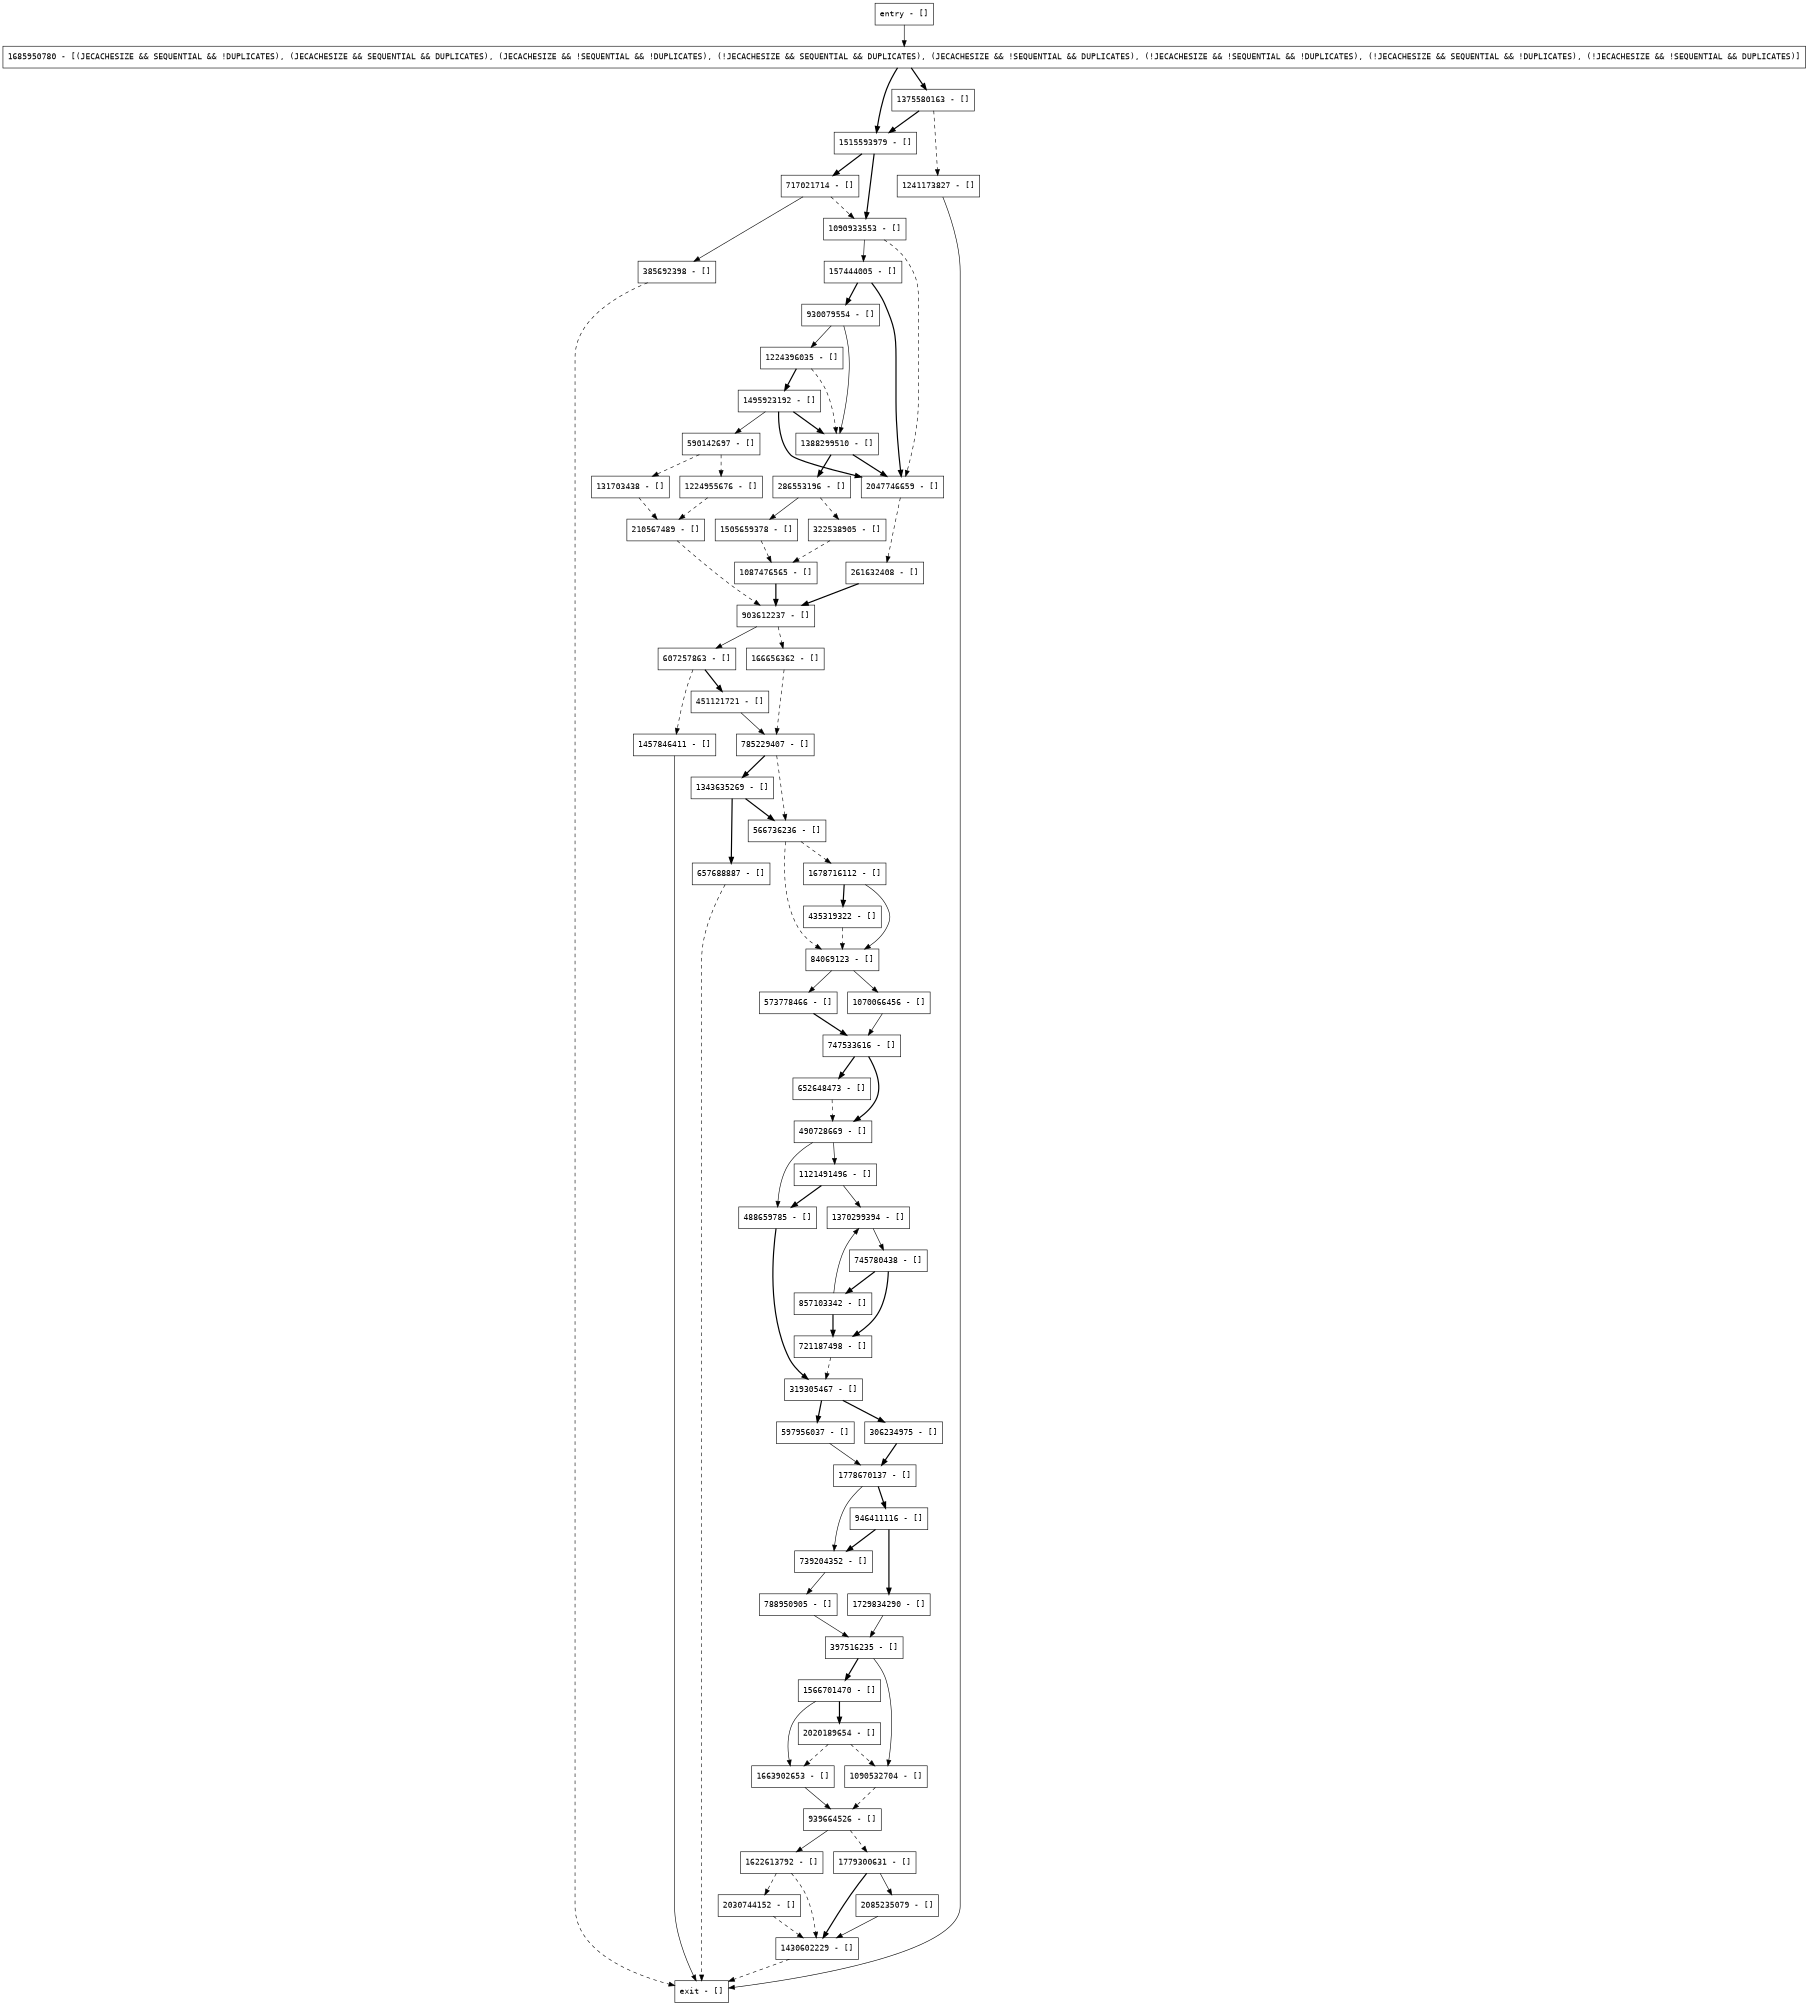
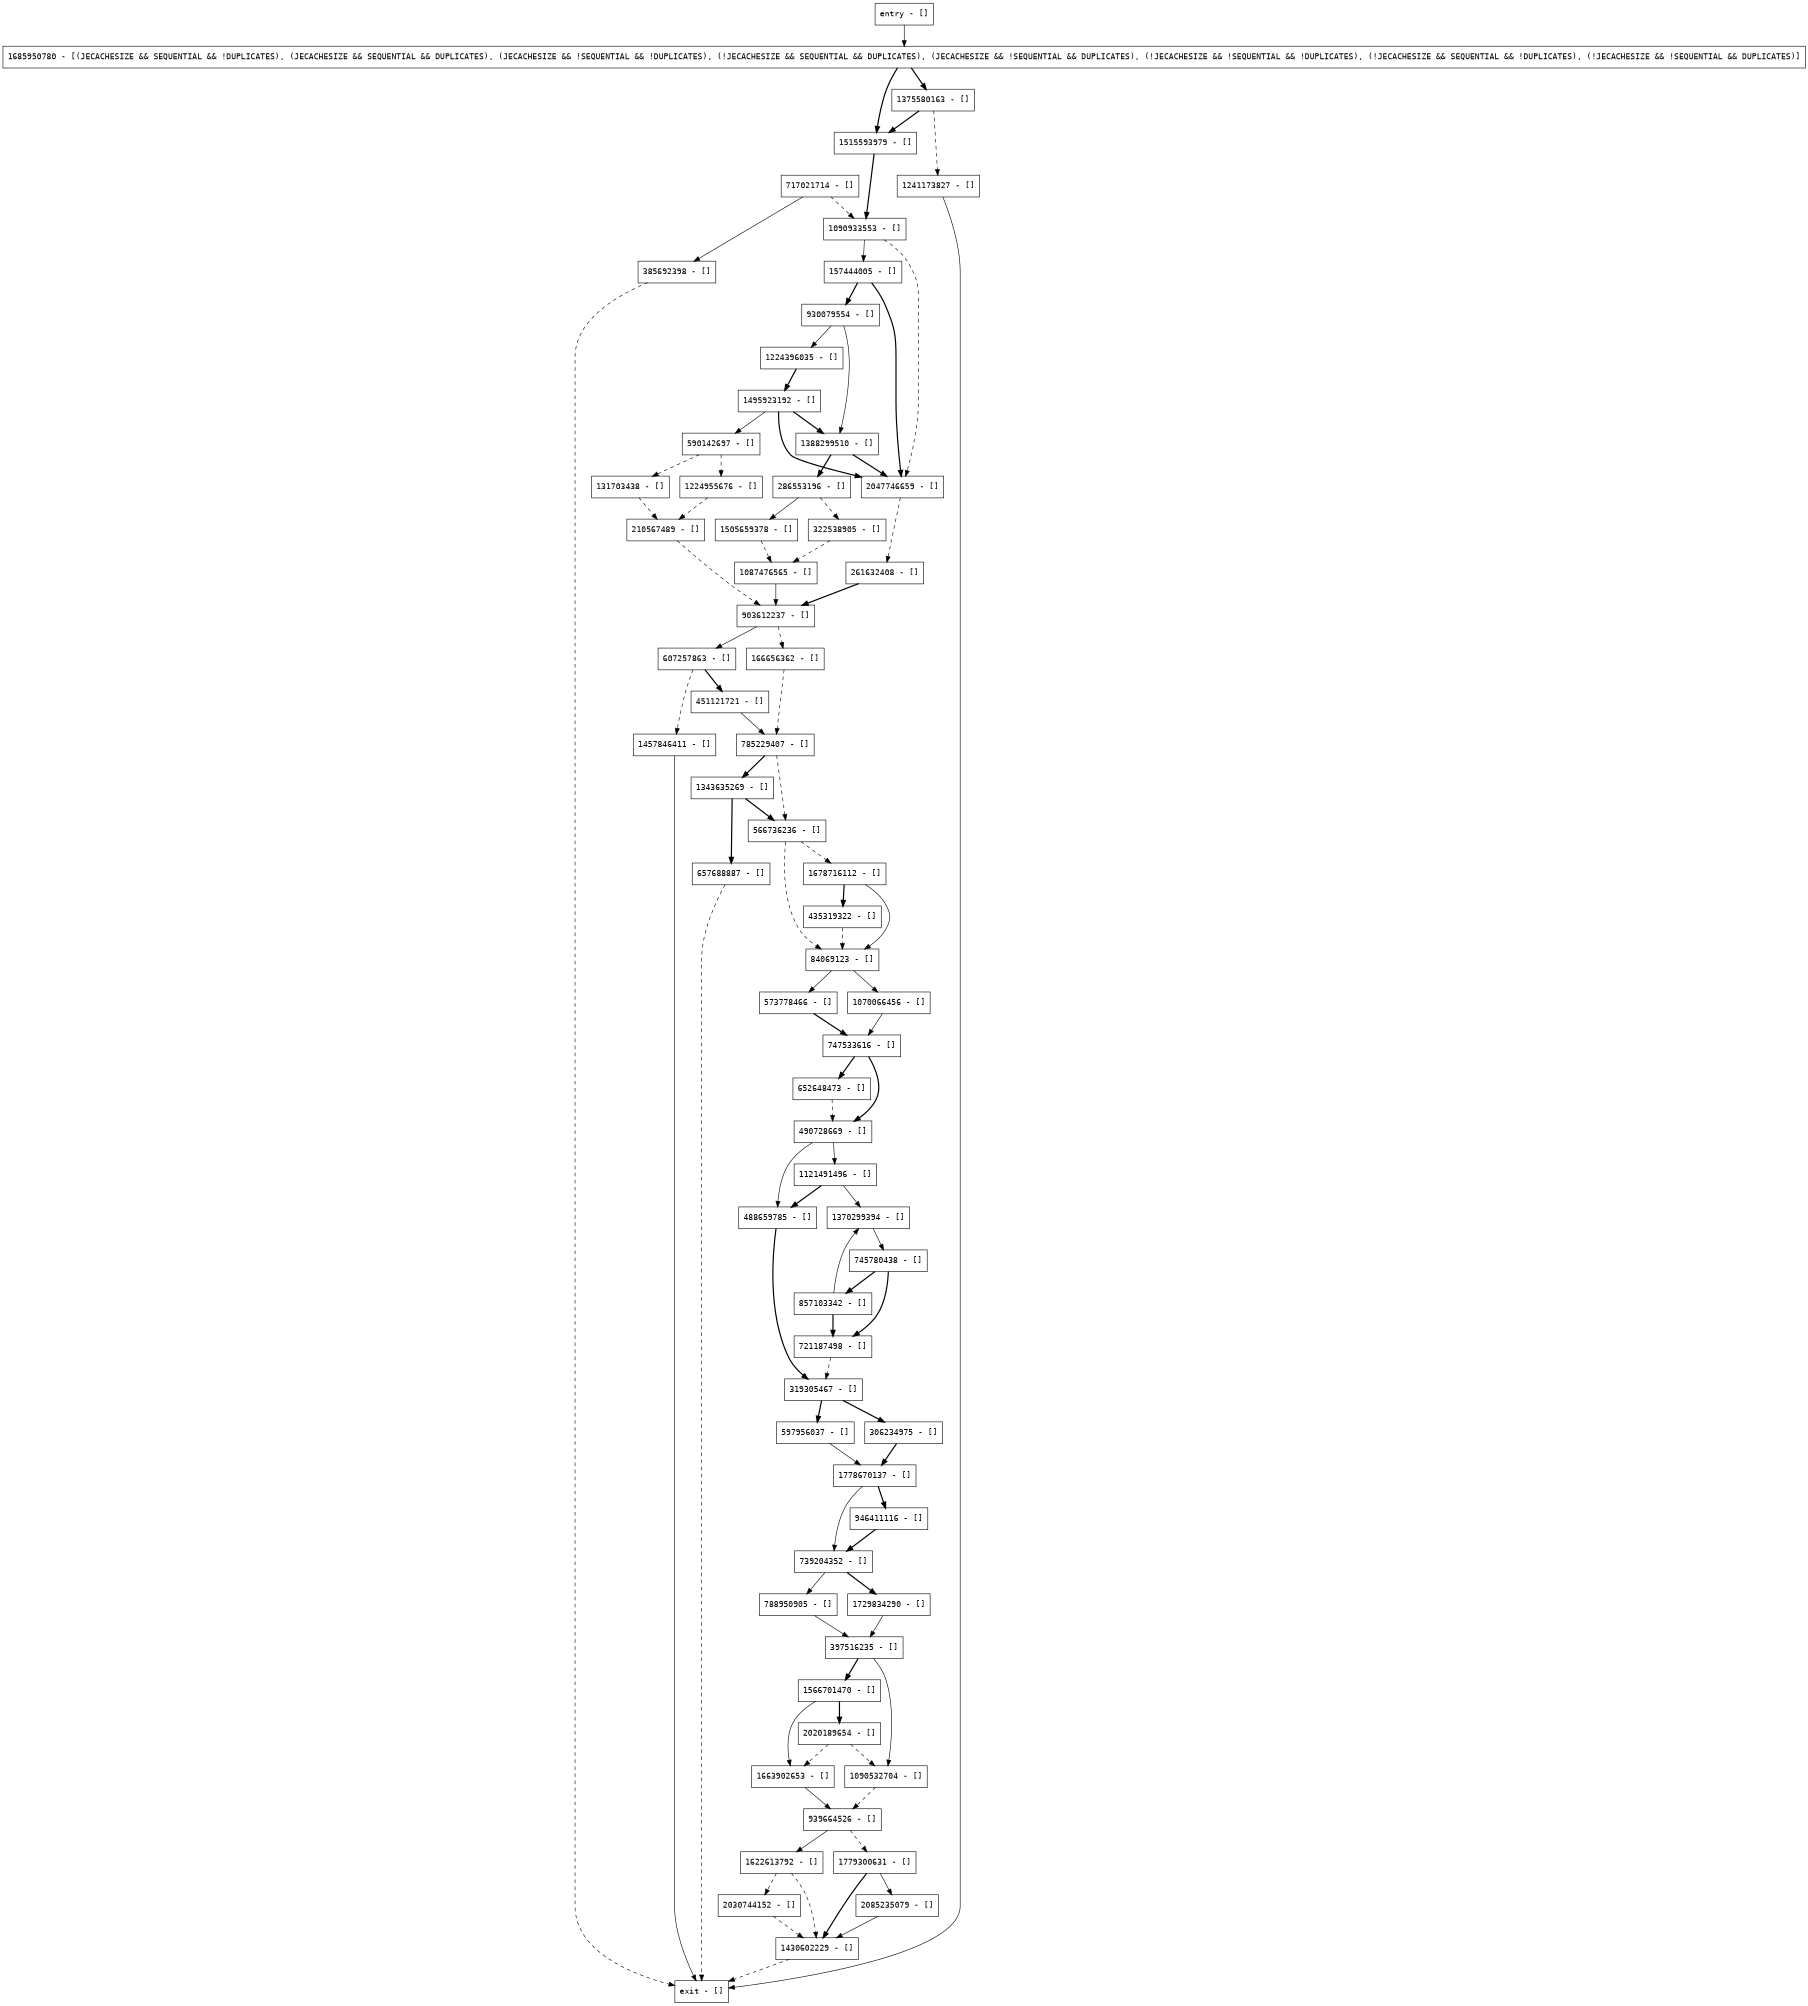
edge "1515593979 - []" -> "717021714 - []": removed
edge "1224396035 - []" -> "1388299510 - []": removed
edge "1087476565 - []" -> "903612237 - []": style bold -> solid
edge "946411116 - []" -> "1729834290 - []": now "739204352 - []" -> "1729834290 - []"
